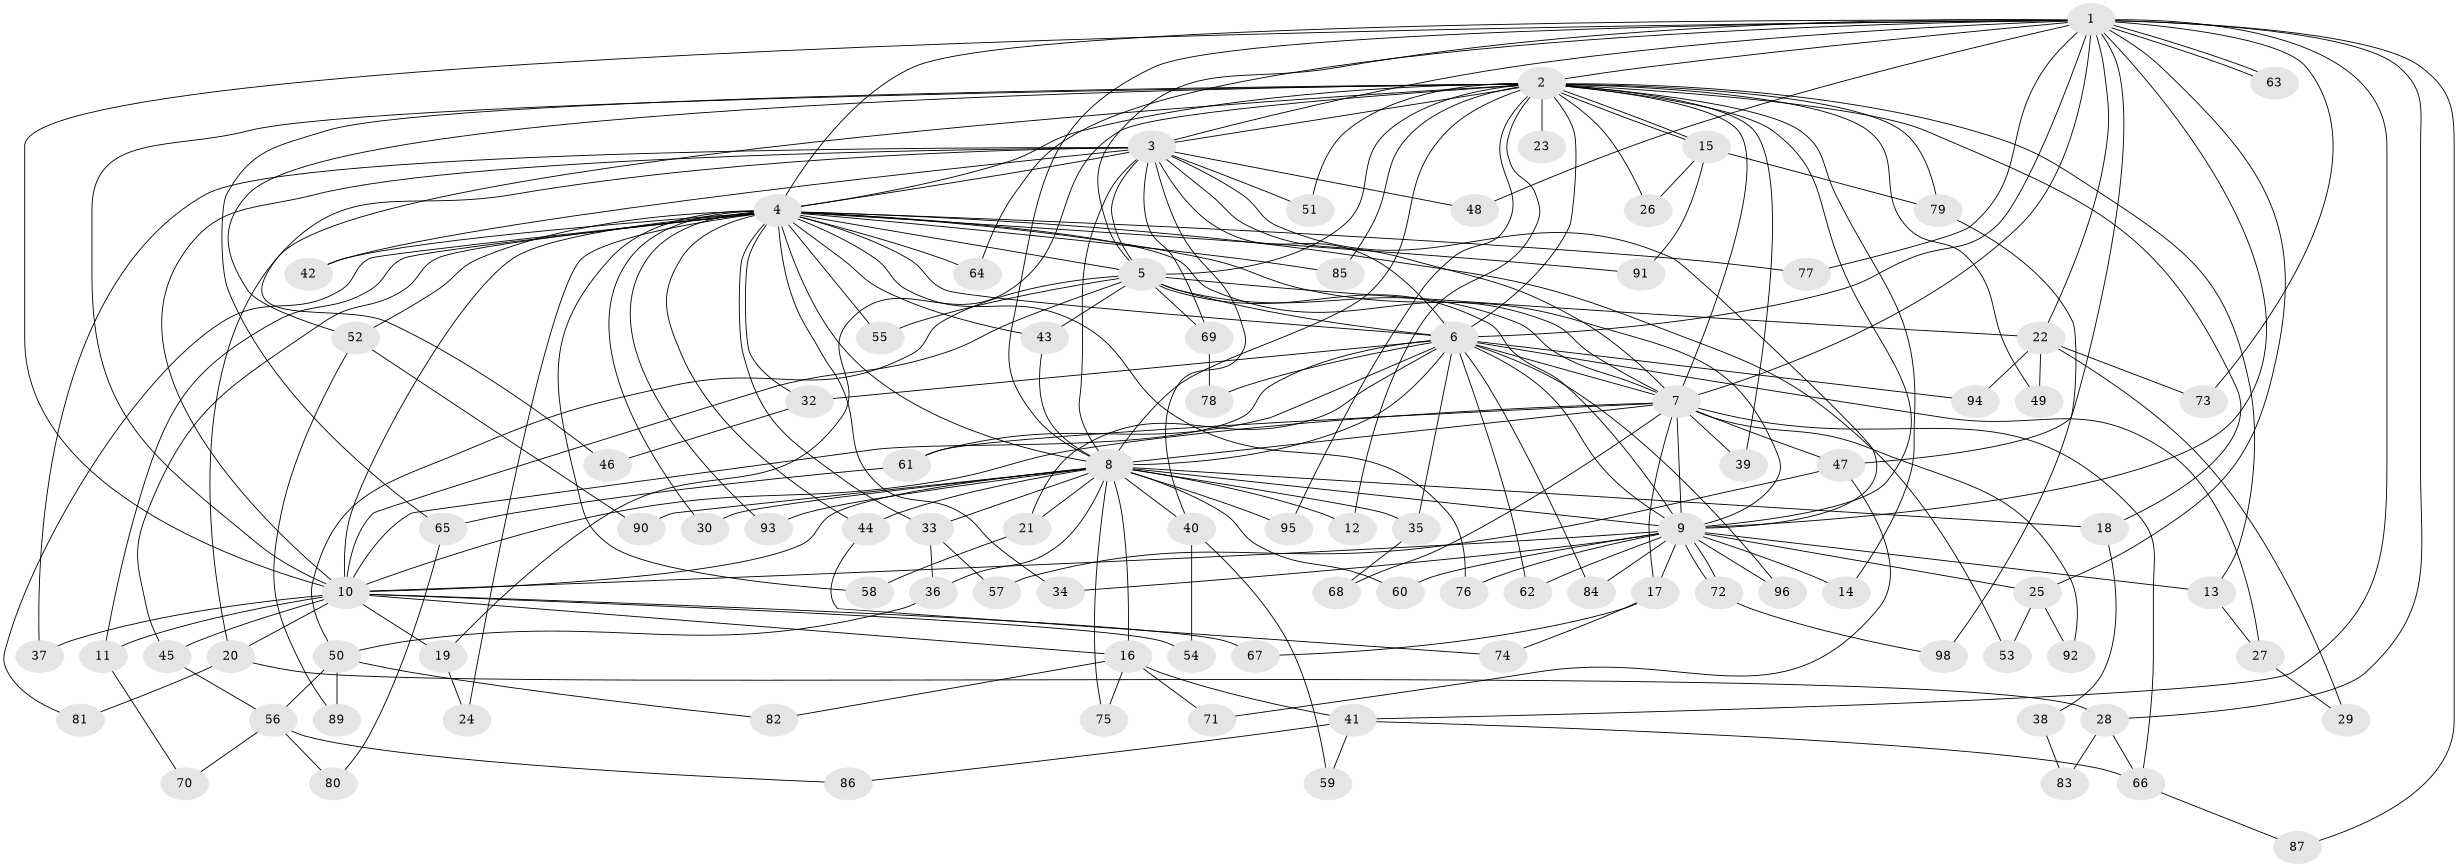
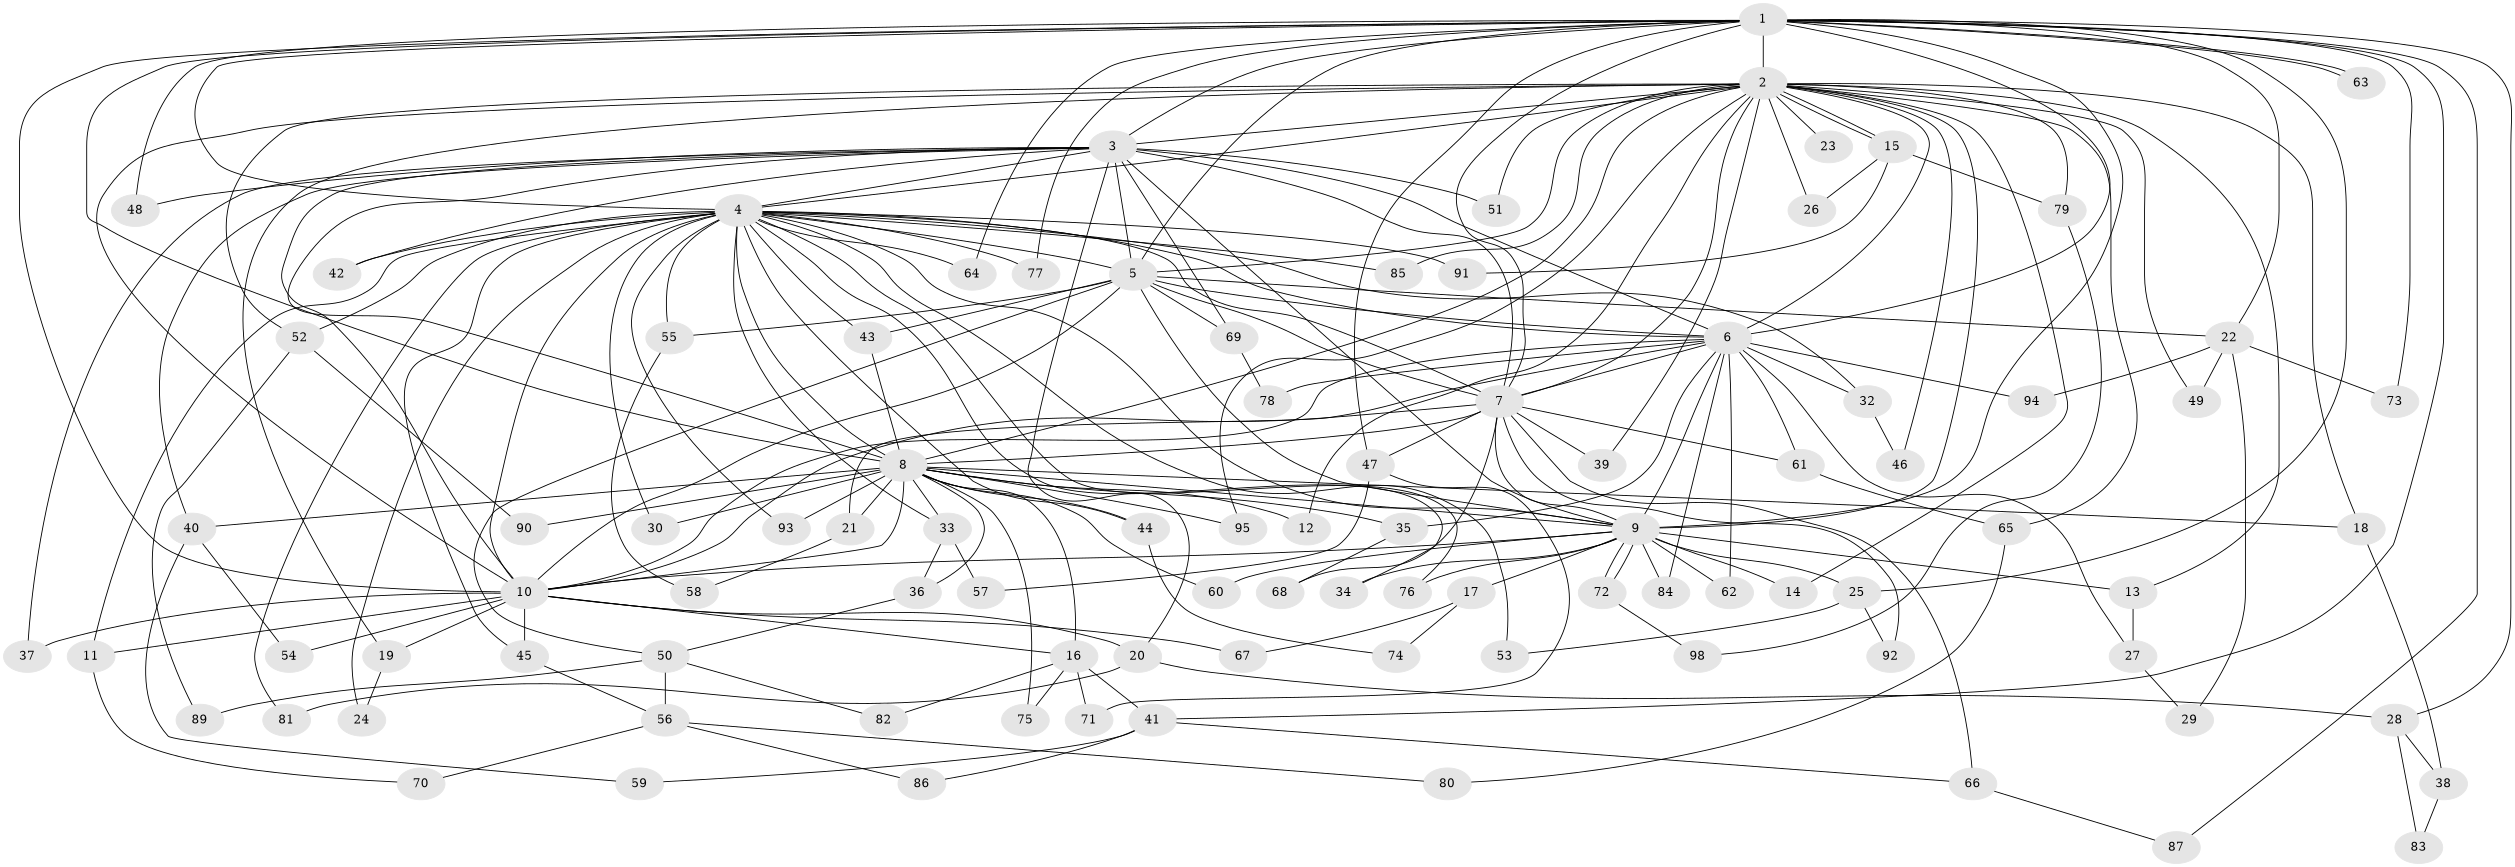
edge "6" -- "8": removed
edge "4" -- "58": now "55" -- "58"
edge "7" -- "17": removed
node "96": removed
edge "28" -- "66": now "28" -- "38"
